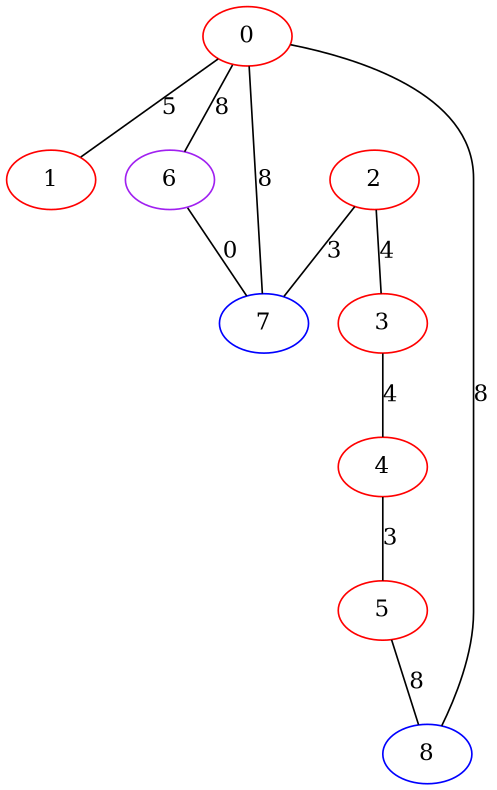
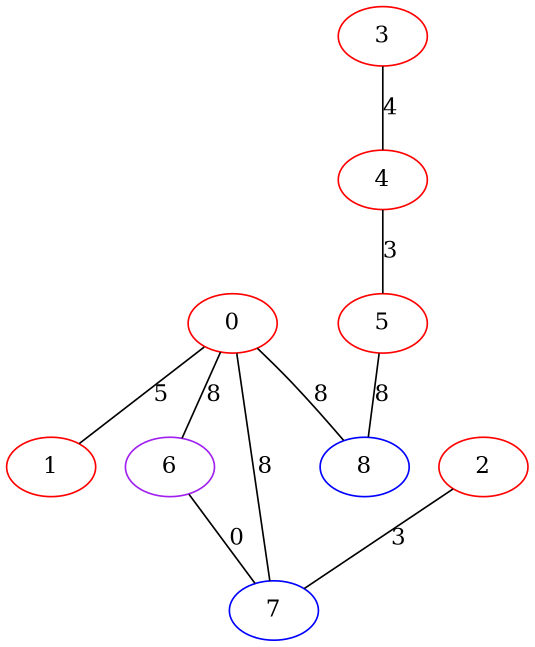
edge "2" -- "3": removed, label "4"
